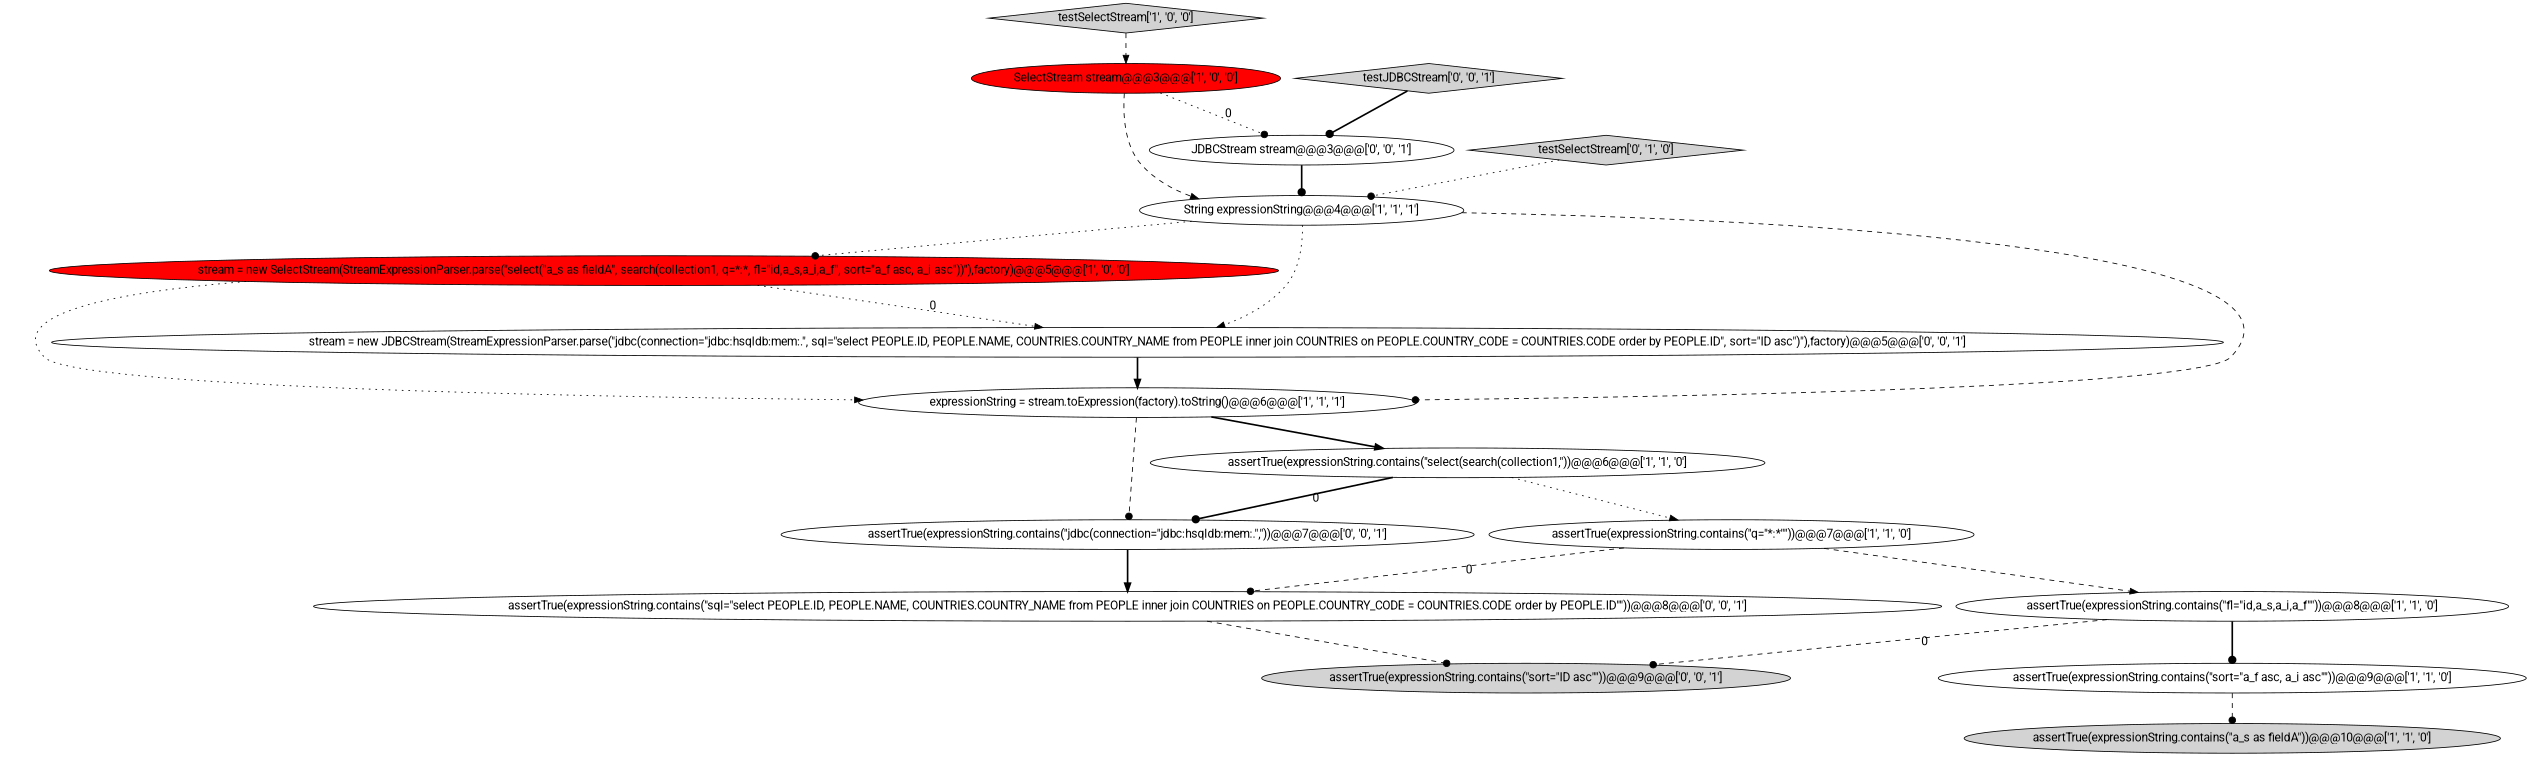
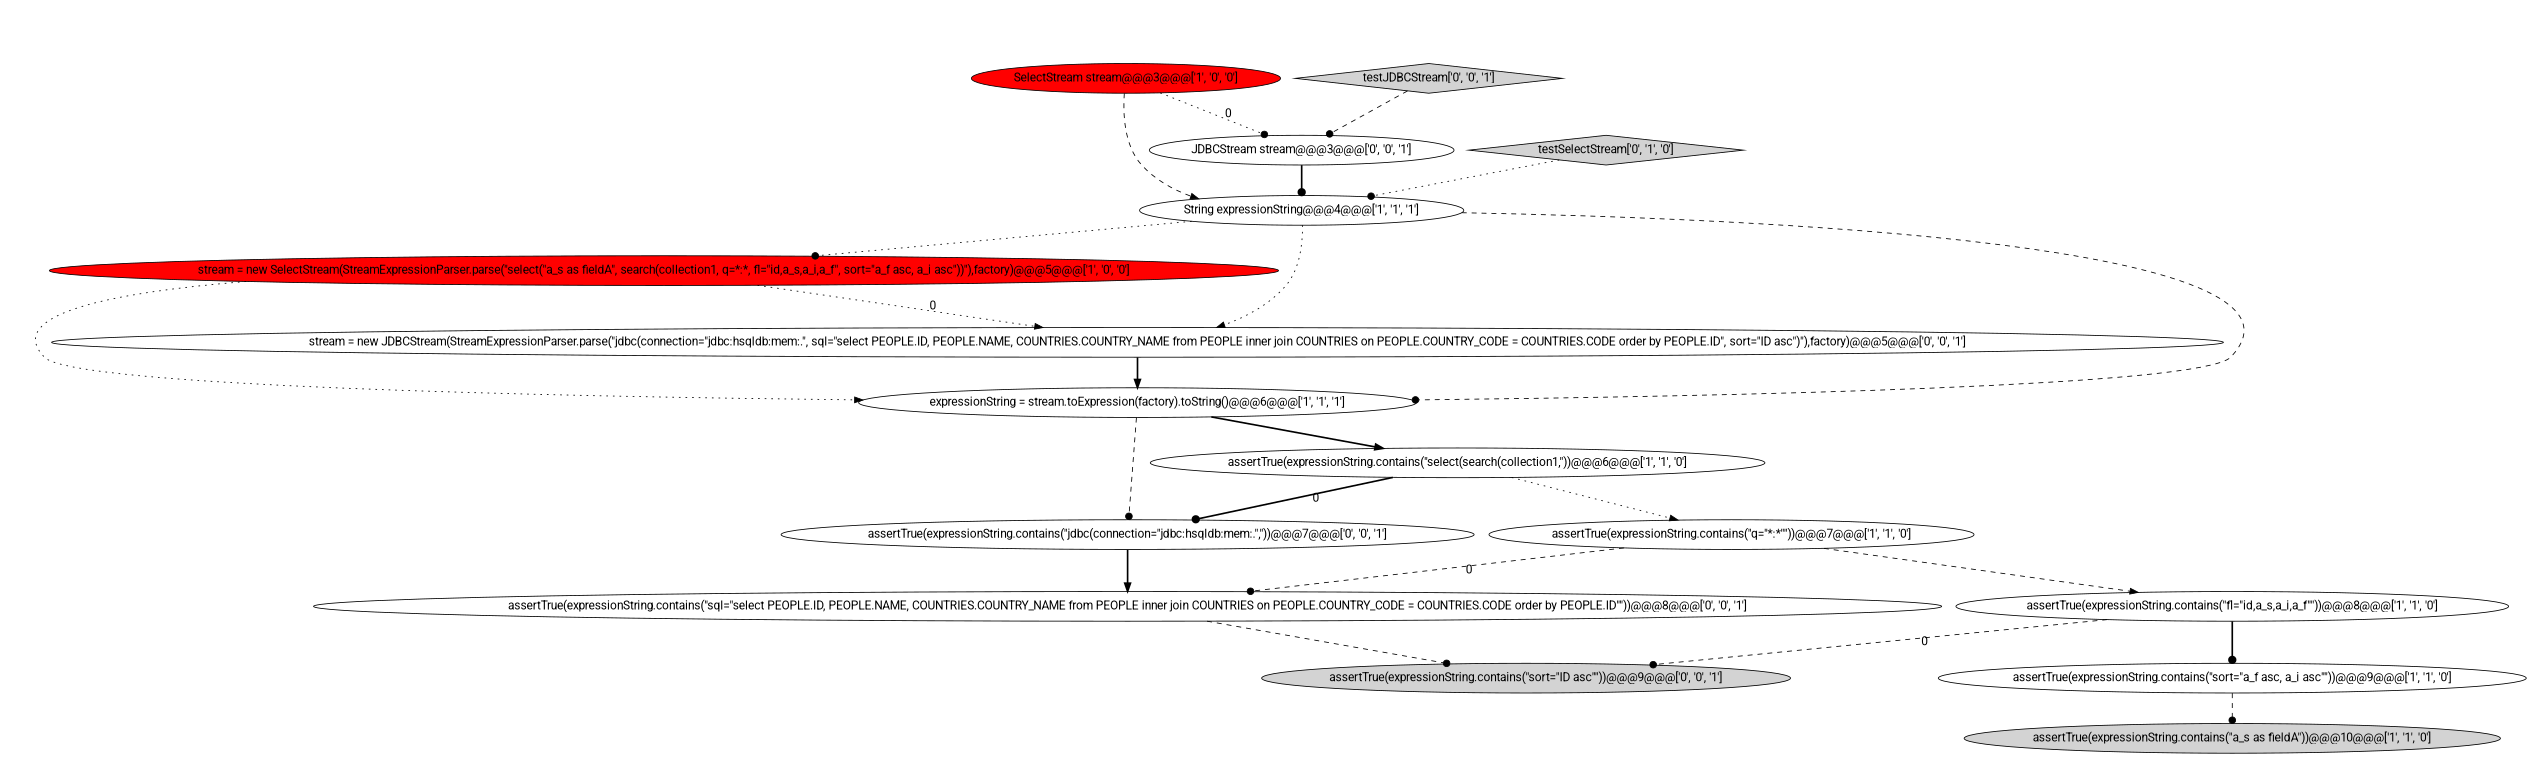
node "testSelectStream['1', '0', '0']": removed
edge "testJDBCStream['0', '0', '1']" -> "JDBCStream stream@@@3@@@['0', '0', '1']": style bold -> dashed
